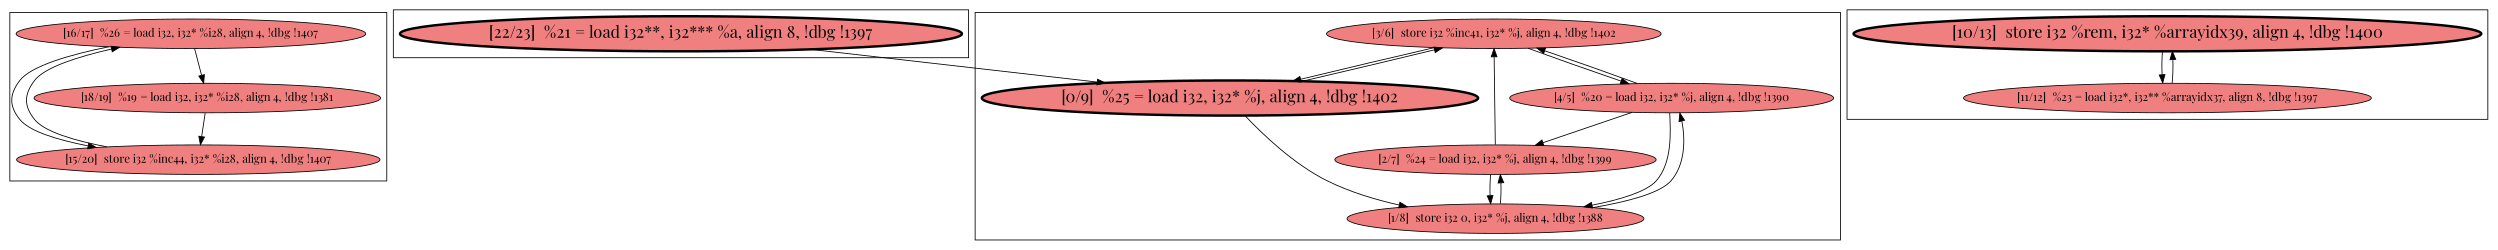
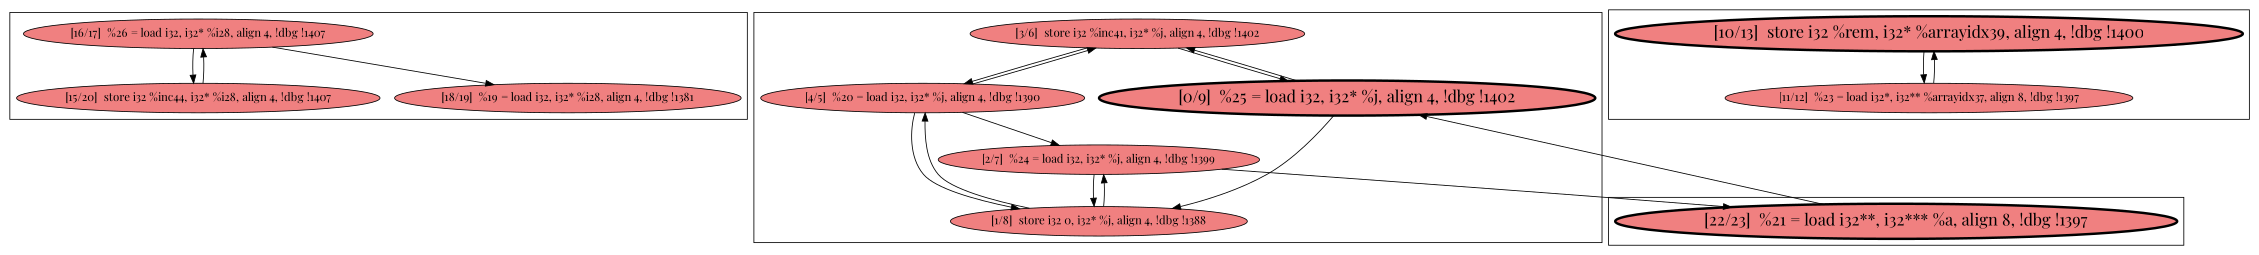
edge "[2/7]  %24 = load i32, i32* %j, align 4, !dbg !1399" -> "[3/6]  store i32 %inc41, i32* %j, align 4, !dbg !1402": now "[2/7]  %24 = load i32, i32* %j, align 4, !dbg !1399" -> "[22/23]  %21 = load i32**, i32*** %a, align 8, !dbg !1397"
edge "[18/19]  %19 = load i32, i32* %i28, align 4, !dbg !1381" -> "[15/20]  store i32 %inc44, i32* %i28, align 4, !dbg !1407": removed
